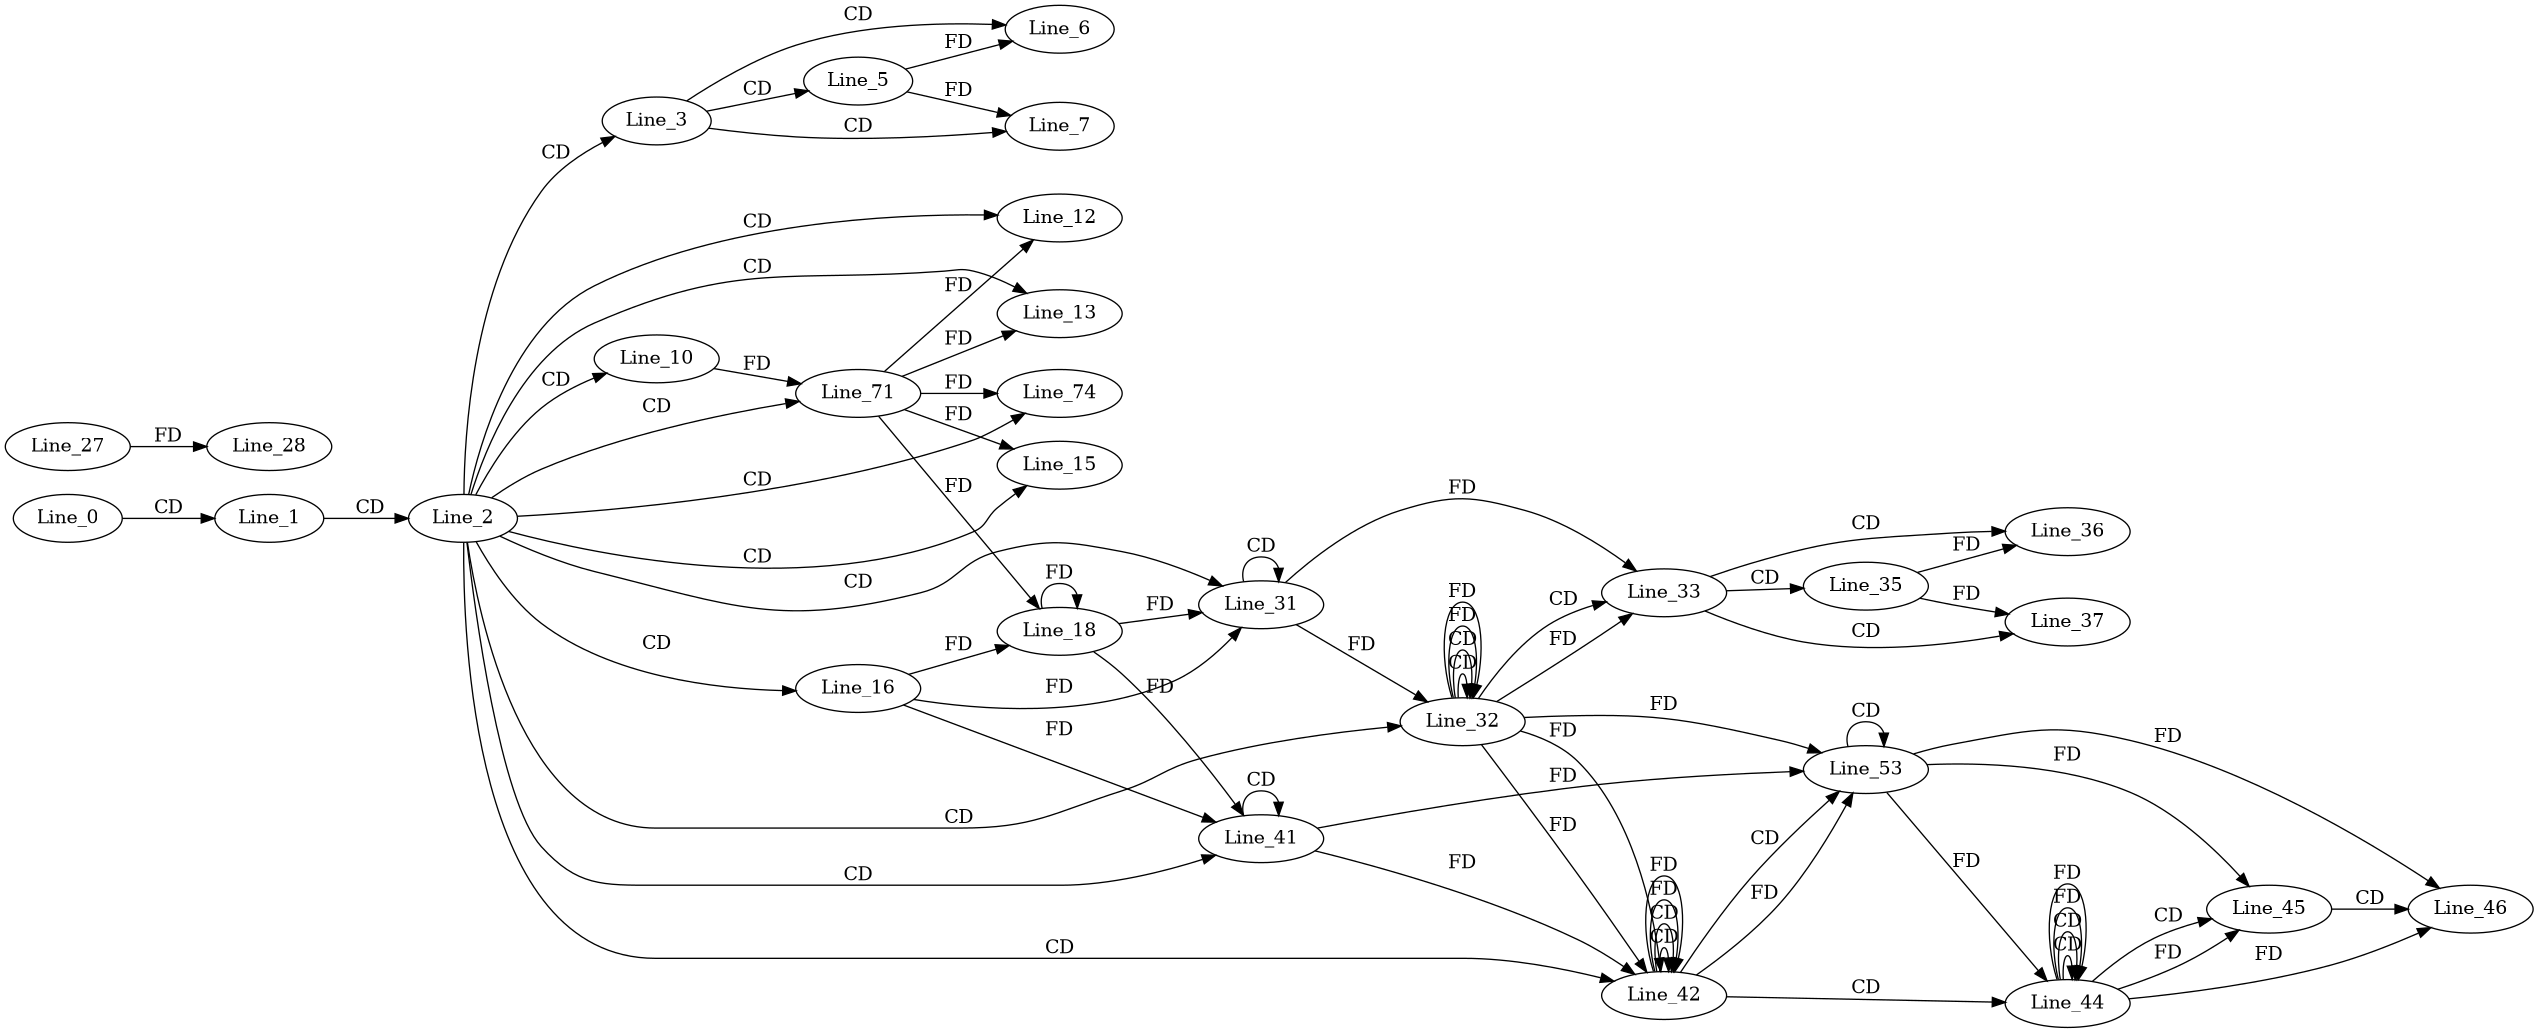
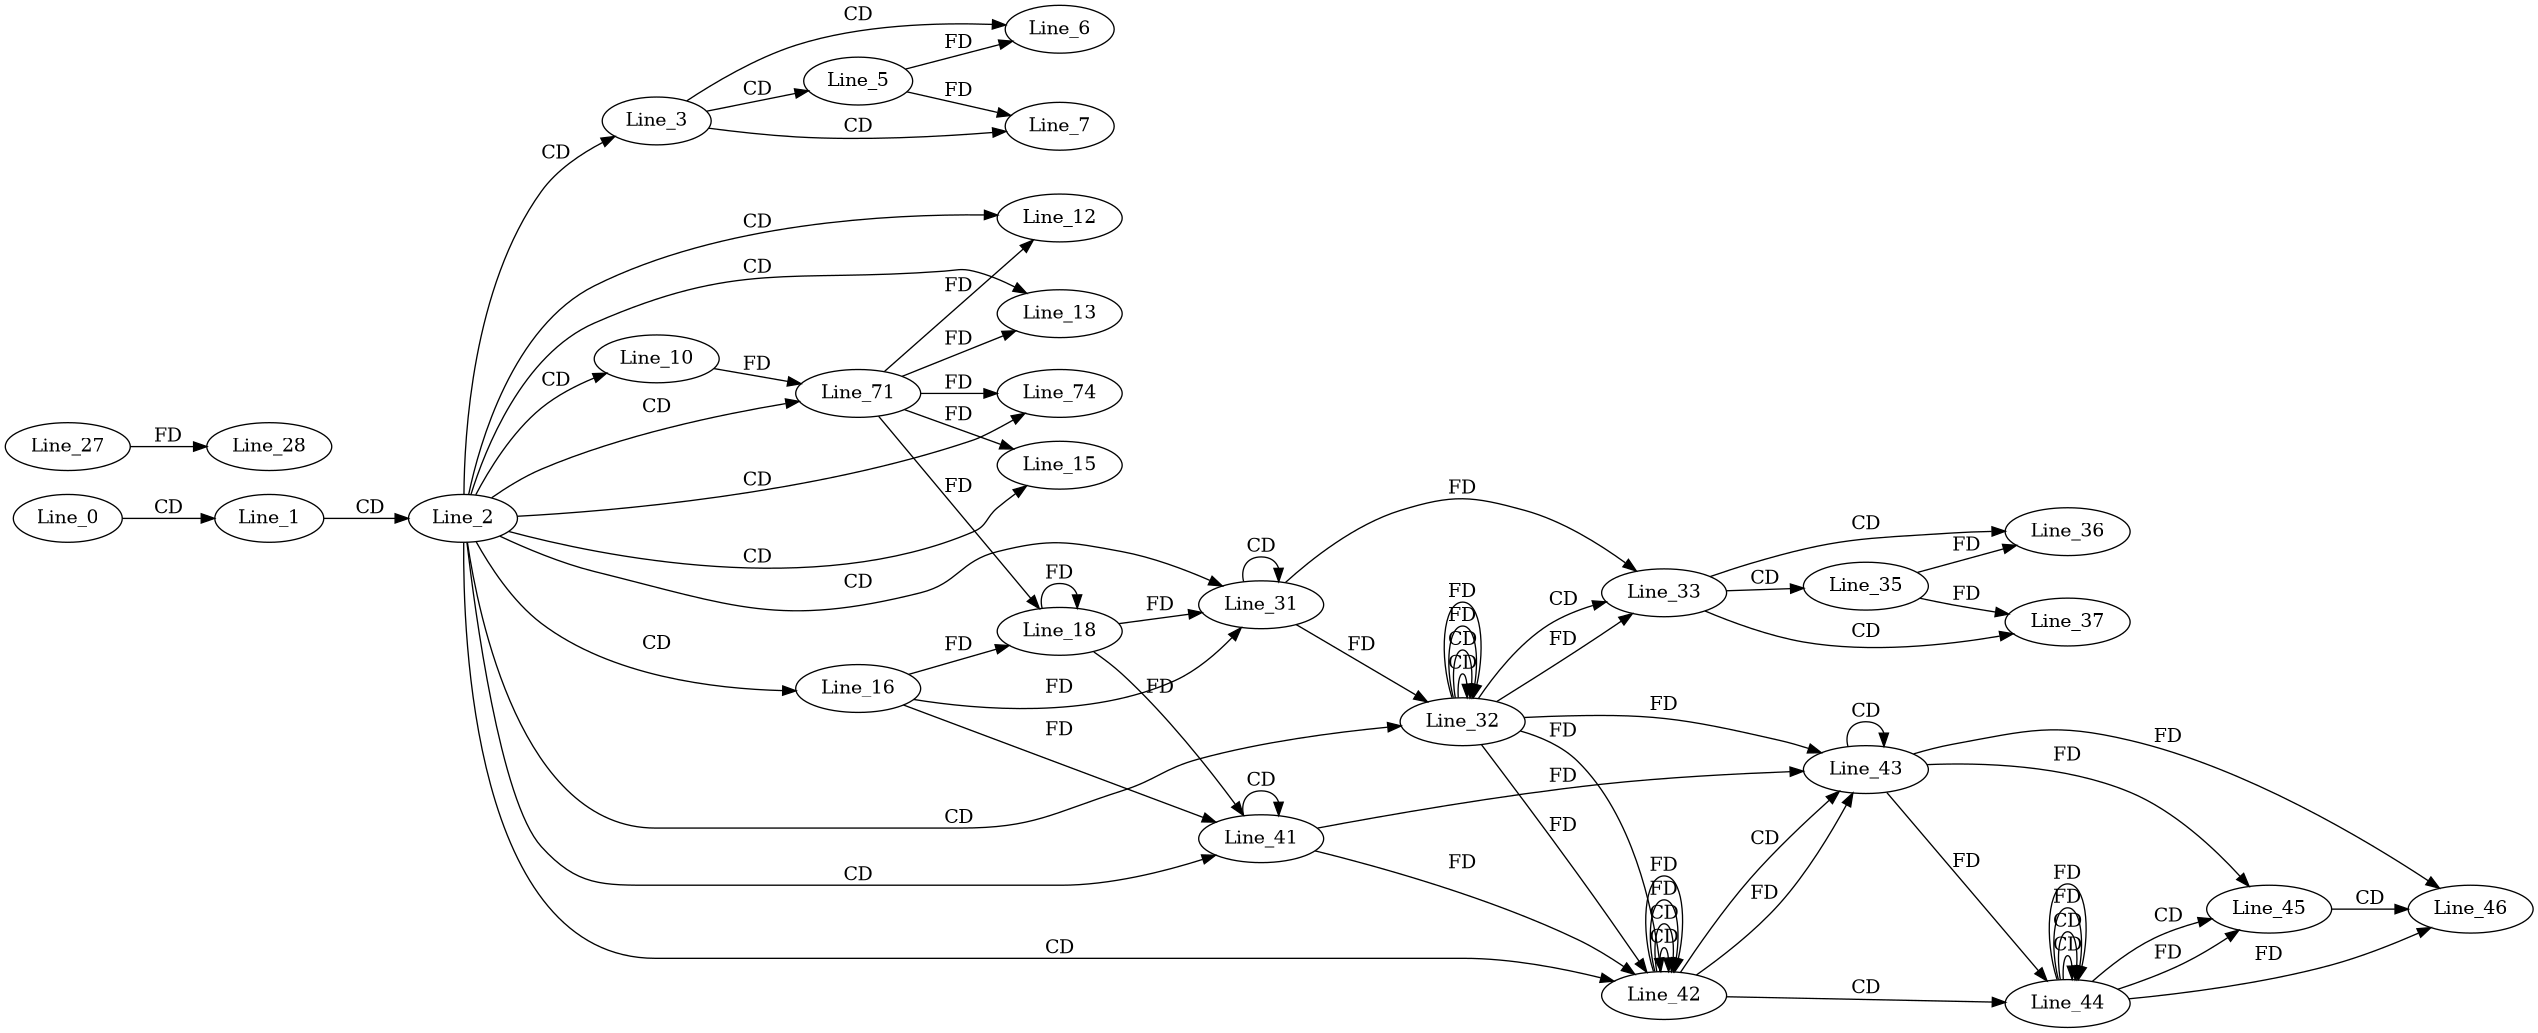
node "Line_53": label "Line_53" -> "Line_43"
